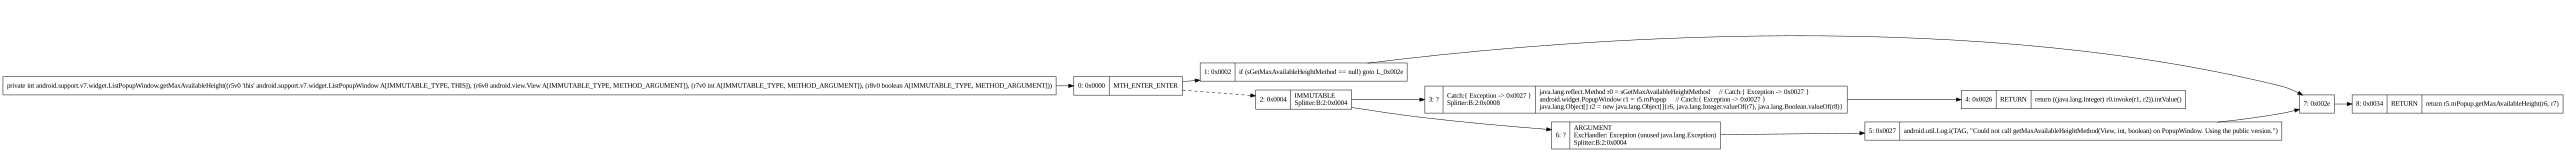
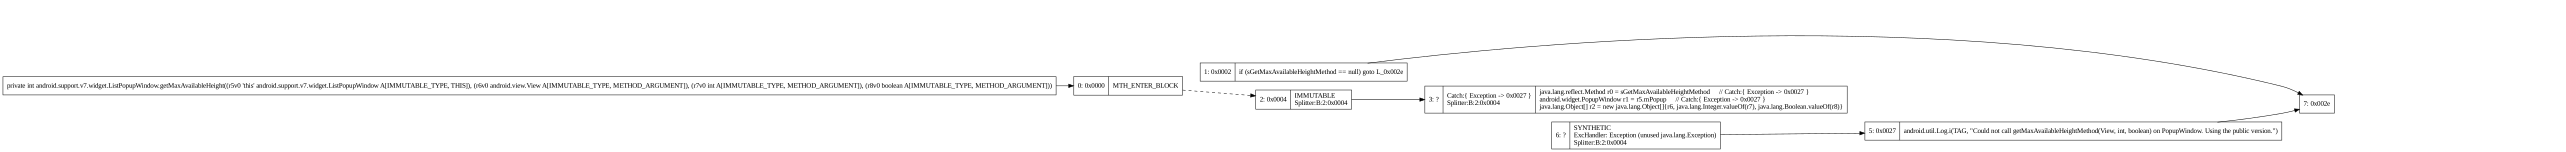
edge "0: 0x0000" -> "1: 0x0002": removed
node "0: 0x0000": text "MTH_ENTER_ENTER" -> "MTH_ENTER_BLOCK"
node "4: 0x0026": removed
node "3: ?": text "Splitter:B:2:0x0008" -> "Splitter:B:2:0x0004"
node "8: 0x0034": removed
edge "2: 0x0004" -> "6: ?": removed
node "6: ?": text "ARGUMENT" -> "SYNTHETIC"
